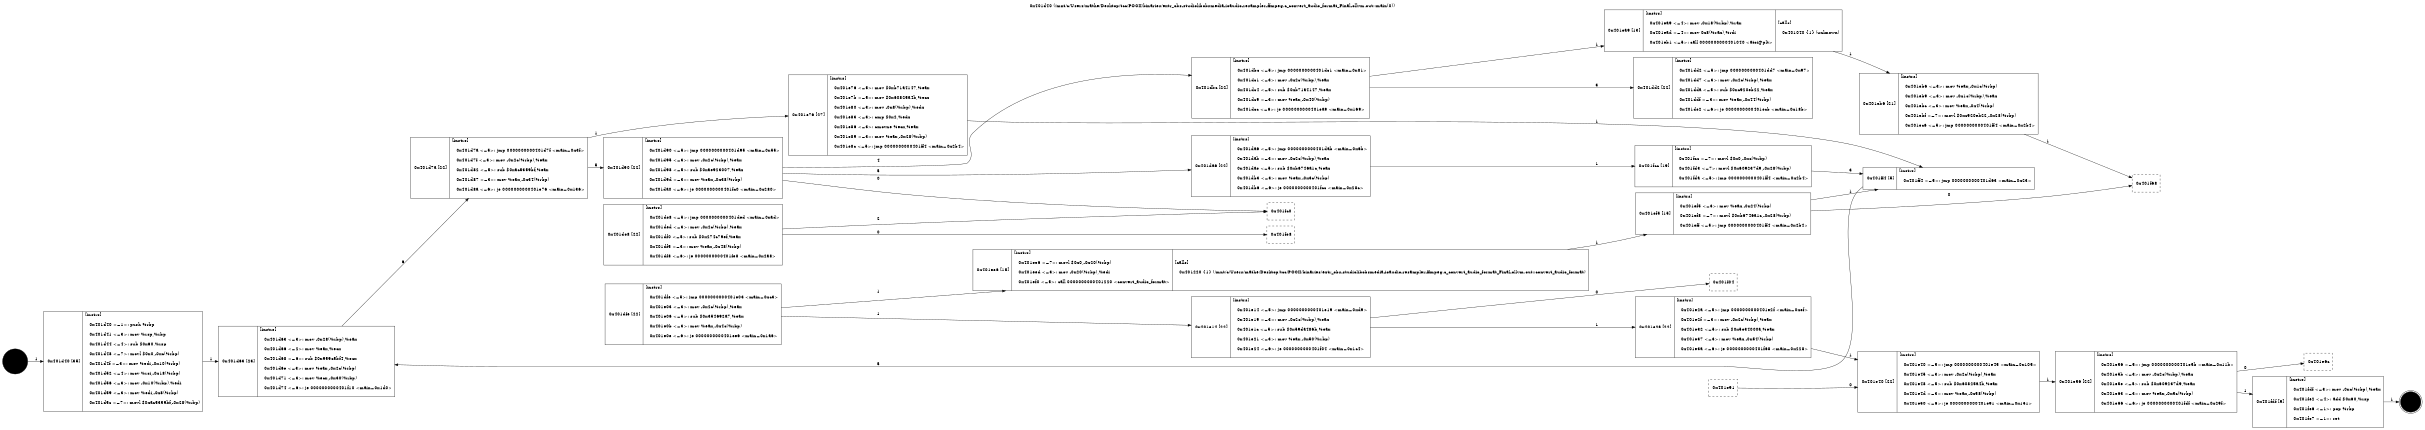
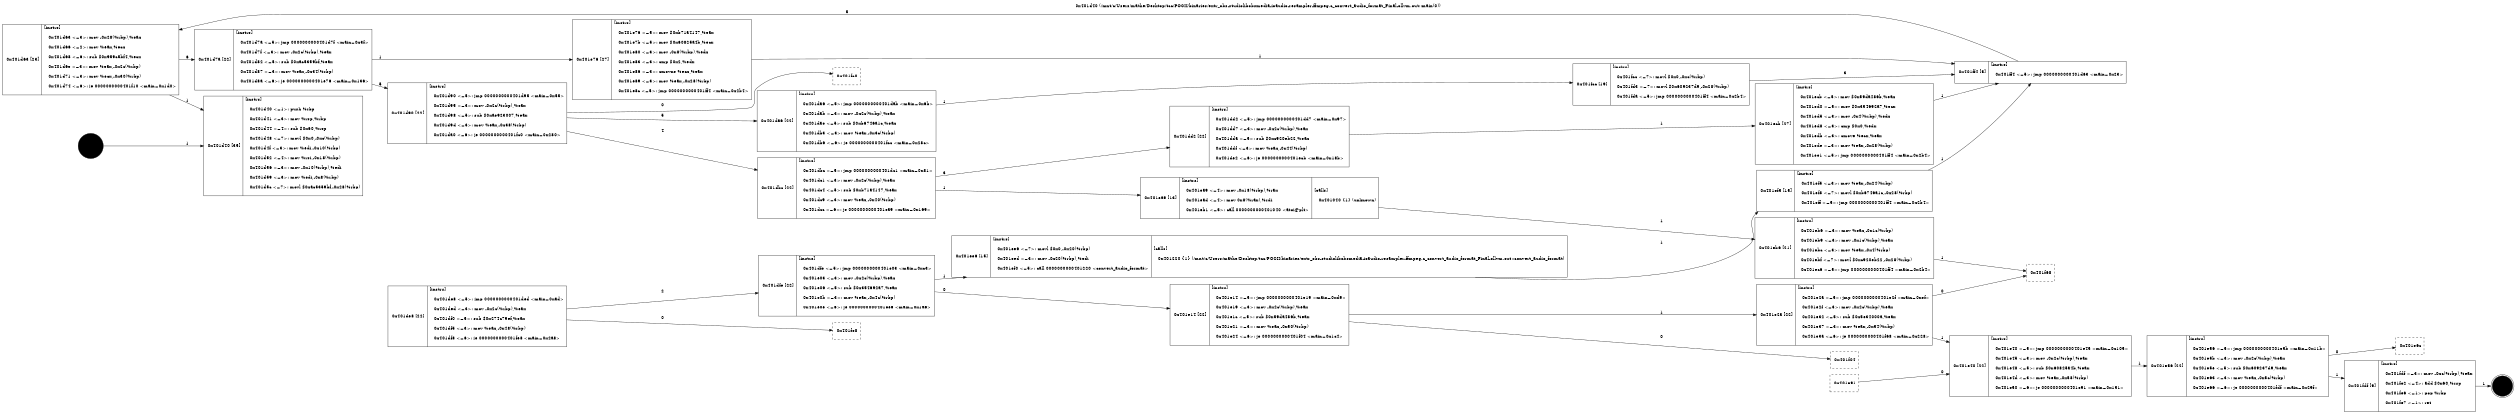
node "0x401ecb [27]": added
edge "0x401ef5 [15]" -> "0x401f68": now "0x401e2a [22]" -> "0x401f68"
edge "0x401de8 [22]" -> "0x401fc0": now "0x401de8 [22]" -> "0x401dfe [22]"
edge "0x401dfe [22]" -> "0x401e14 [22]": label " 1" -> " 0"
edge "0x401d40 [35]" -> "0x401d63 [23]": reversed
